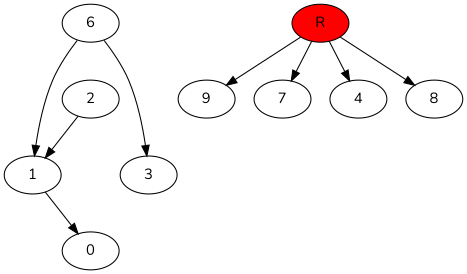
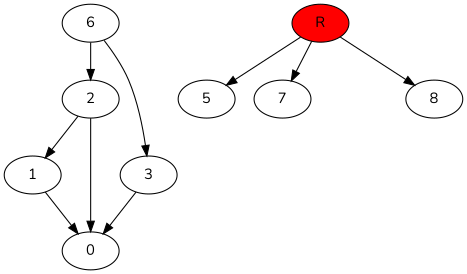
edge "6" -> "1": now "6" -> "2"
node "9": label "9" -> "5"
node "4": removed
edge "2" -> "0": added
edge "3" -> "0": added
